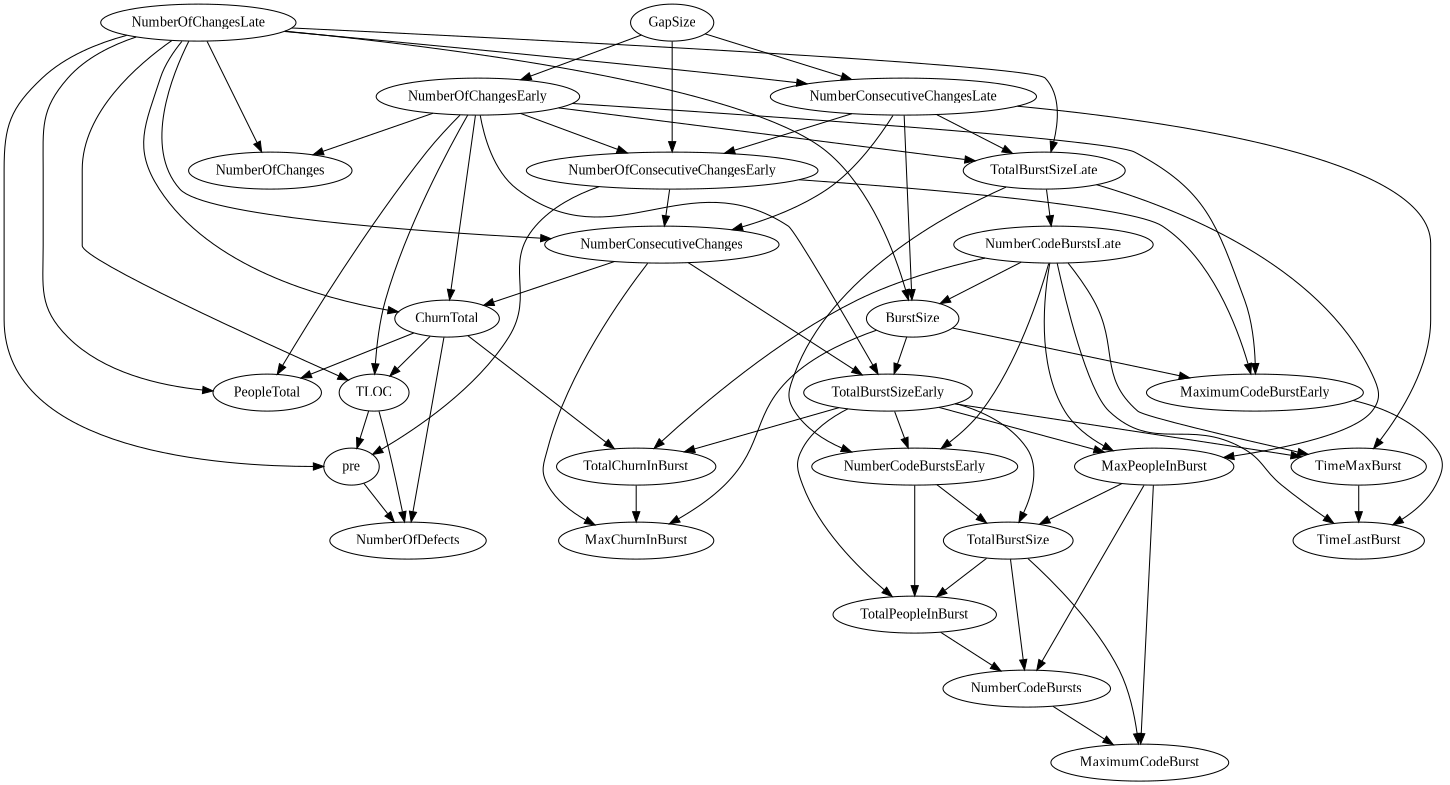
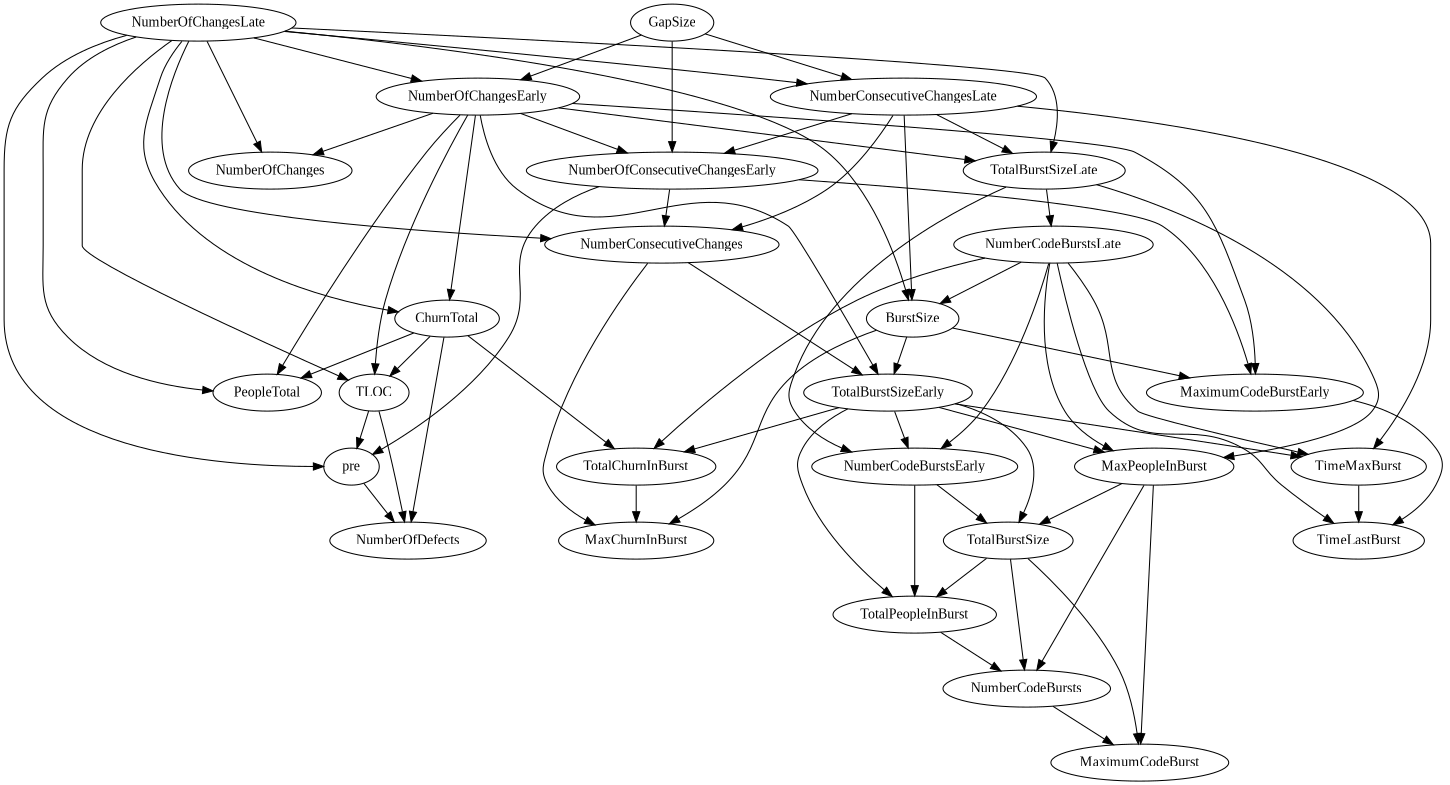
edge "NumberOfChangesLate" -> "NumberOfChangesEarly": added
edge "NumberConsecutiveChanges" -> "ChurnTotal": removed
